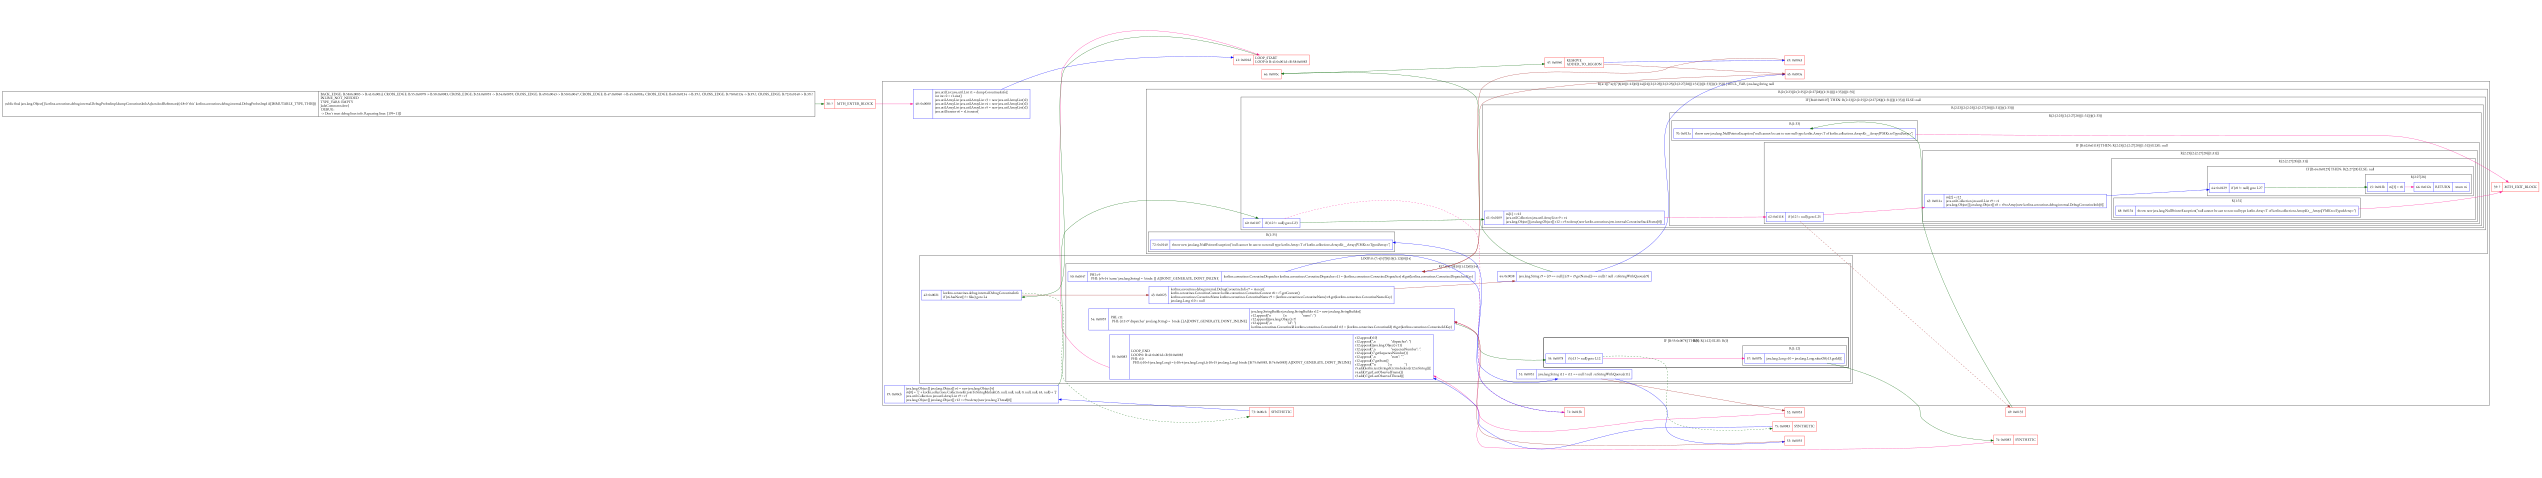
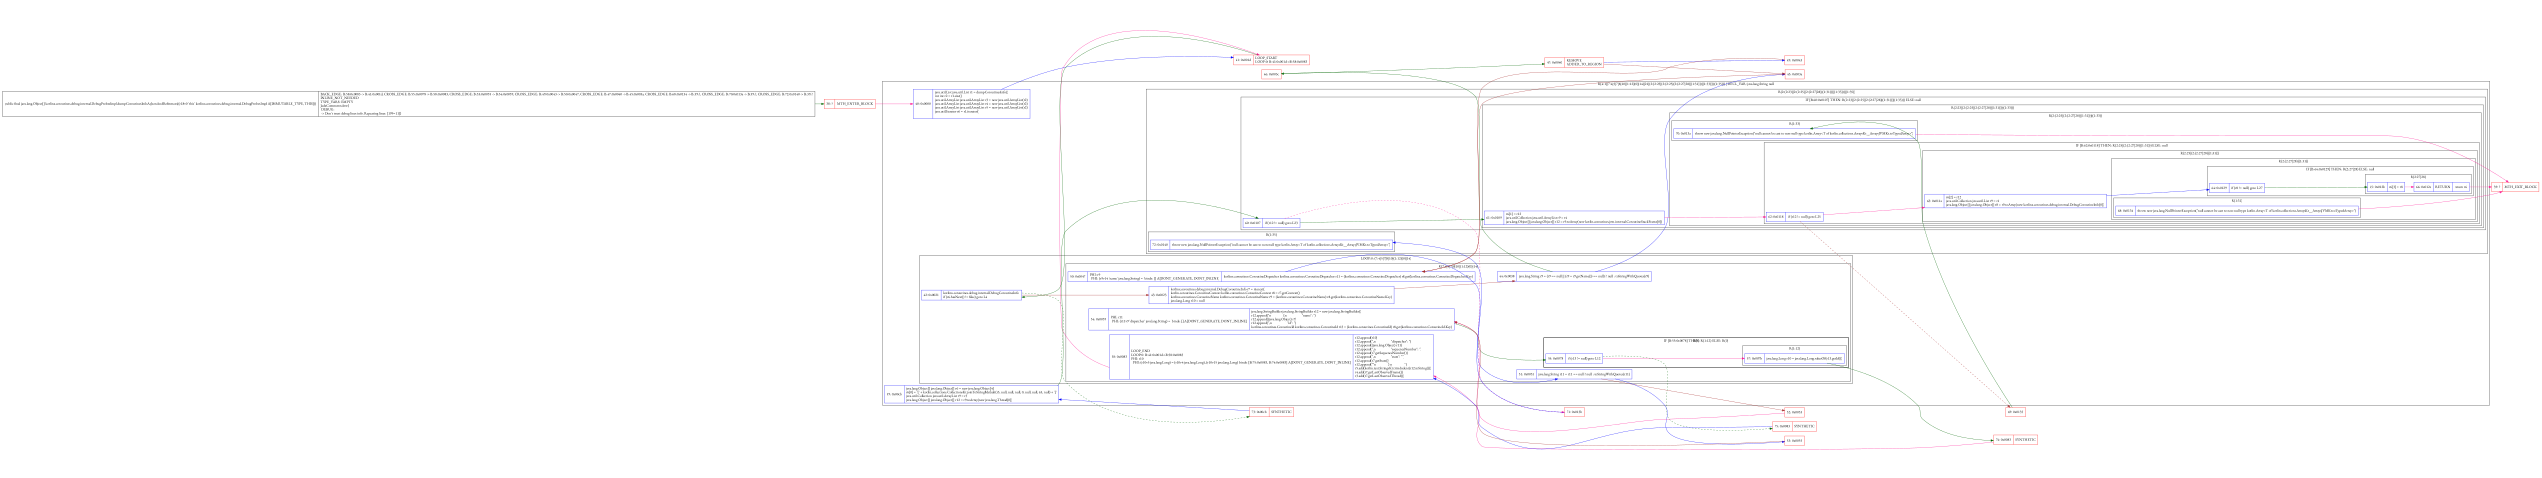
edge "66: 0x012e" -> "39: ?": added
